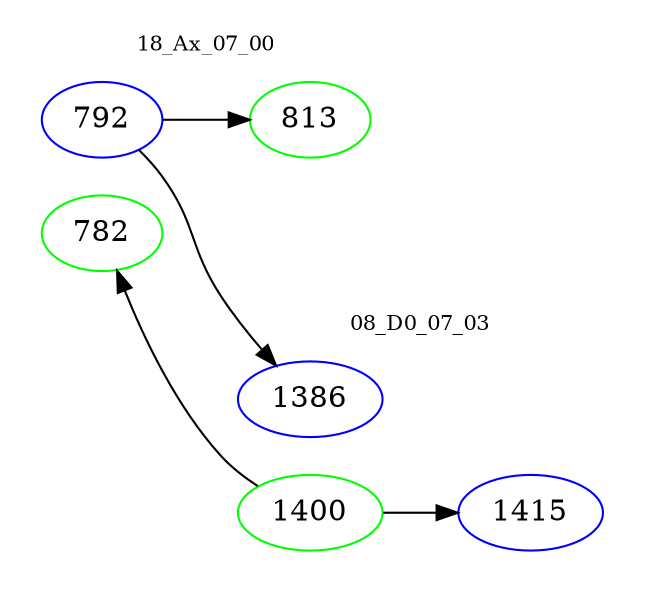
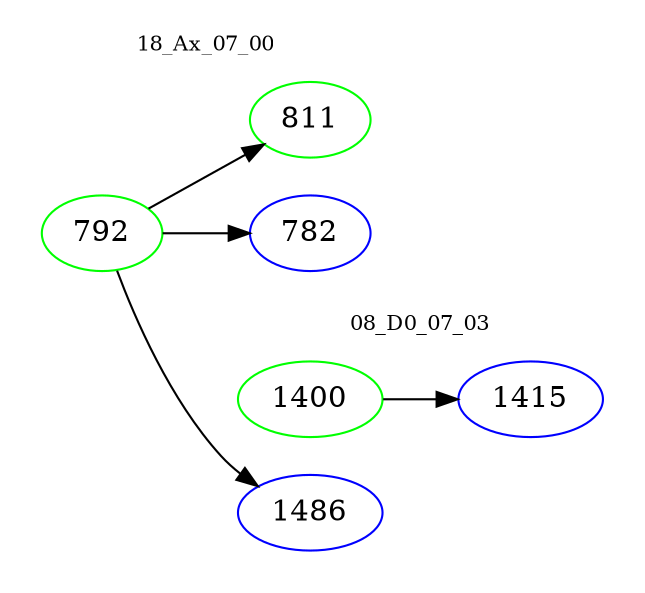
node "792": color blue -> green
node "813": label "813" -> "811"
node "782": color green -> blue
edge "1400" -> "782": now "792" -> "782"
node "1386": label "1386" -> "1486"
